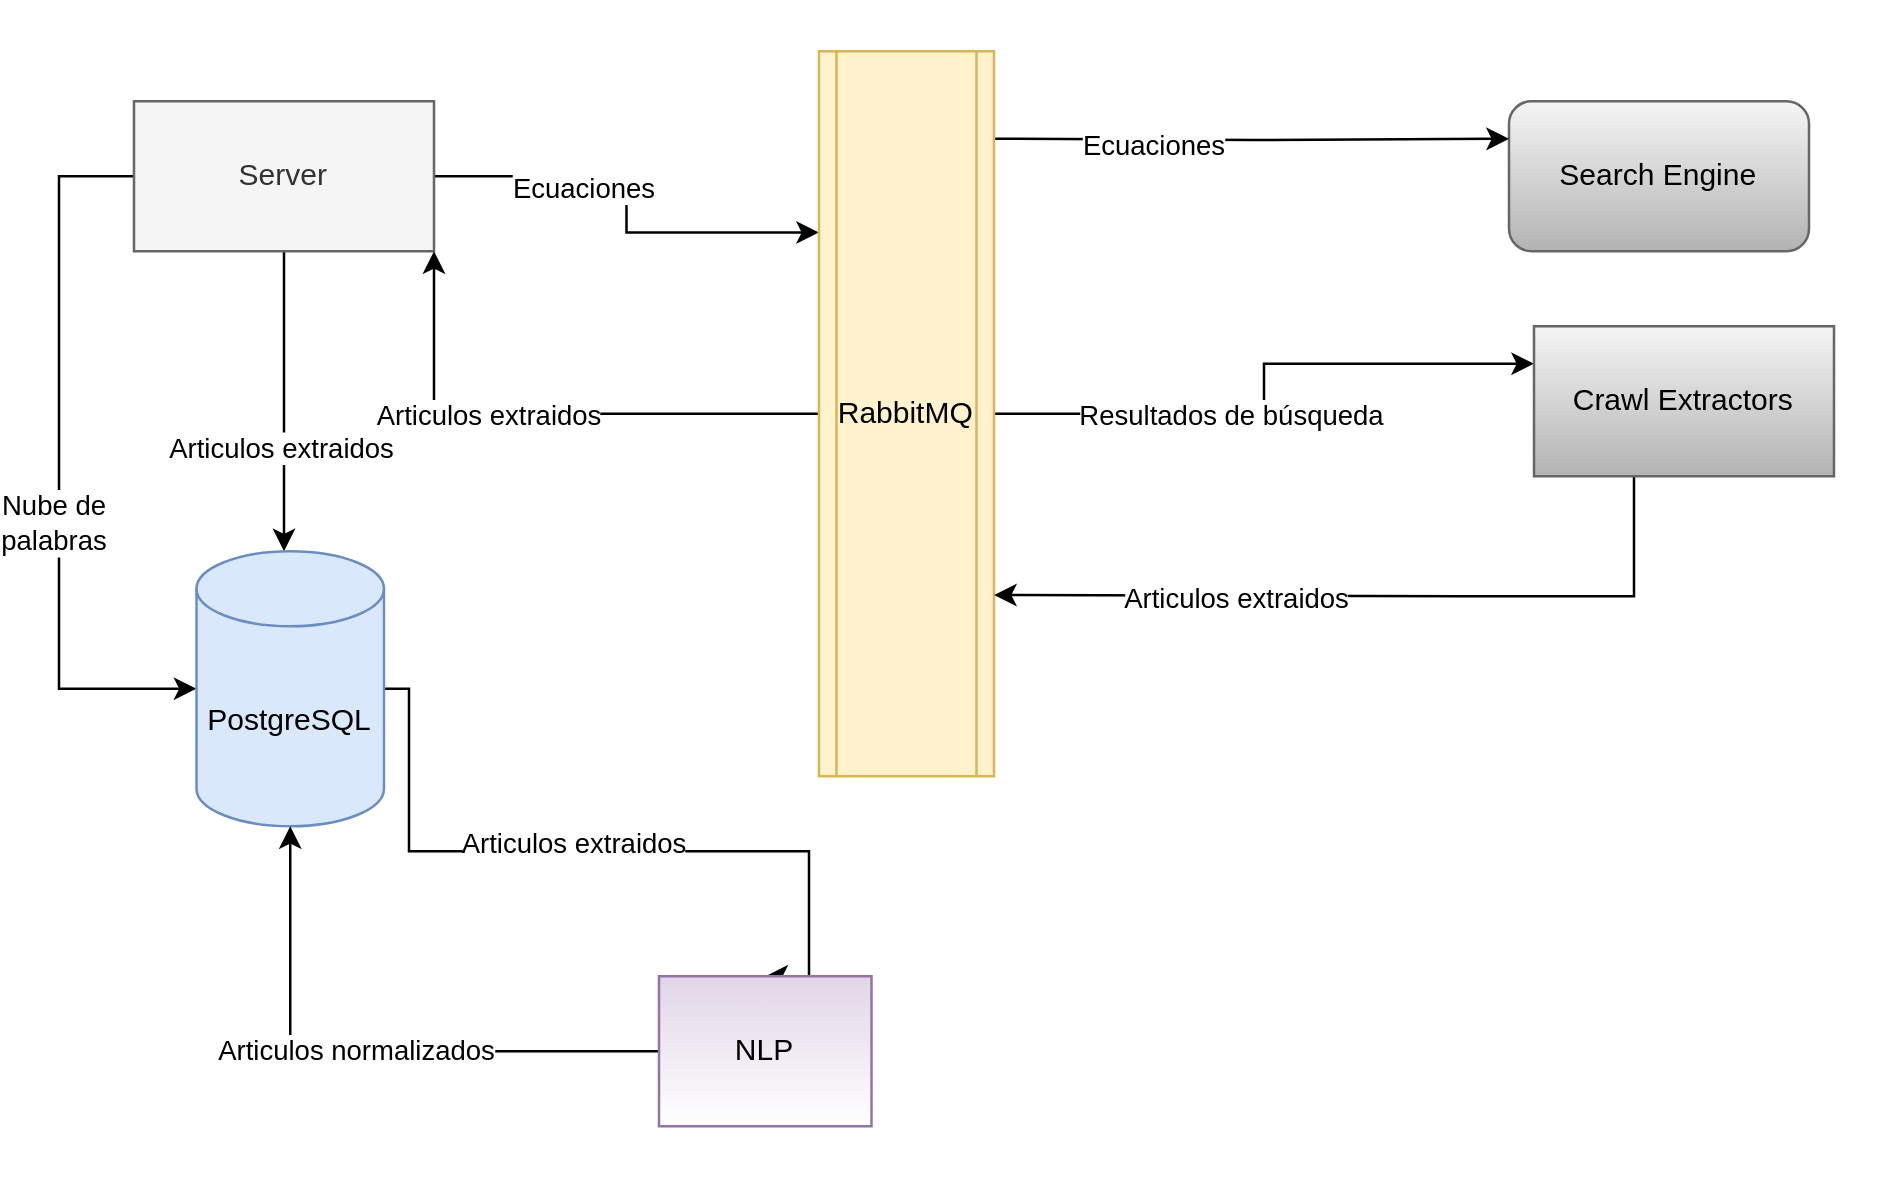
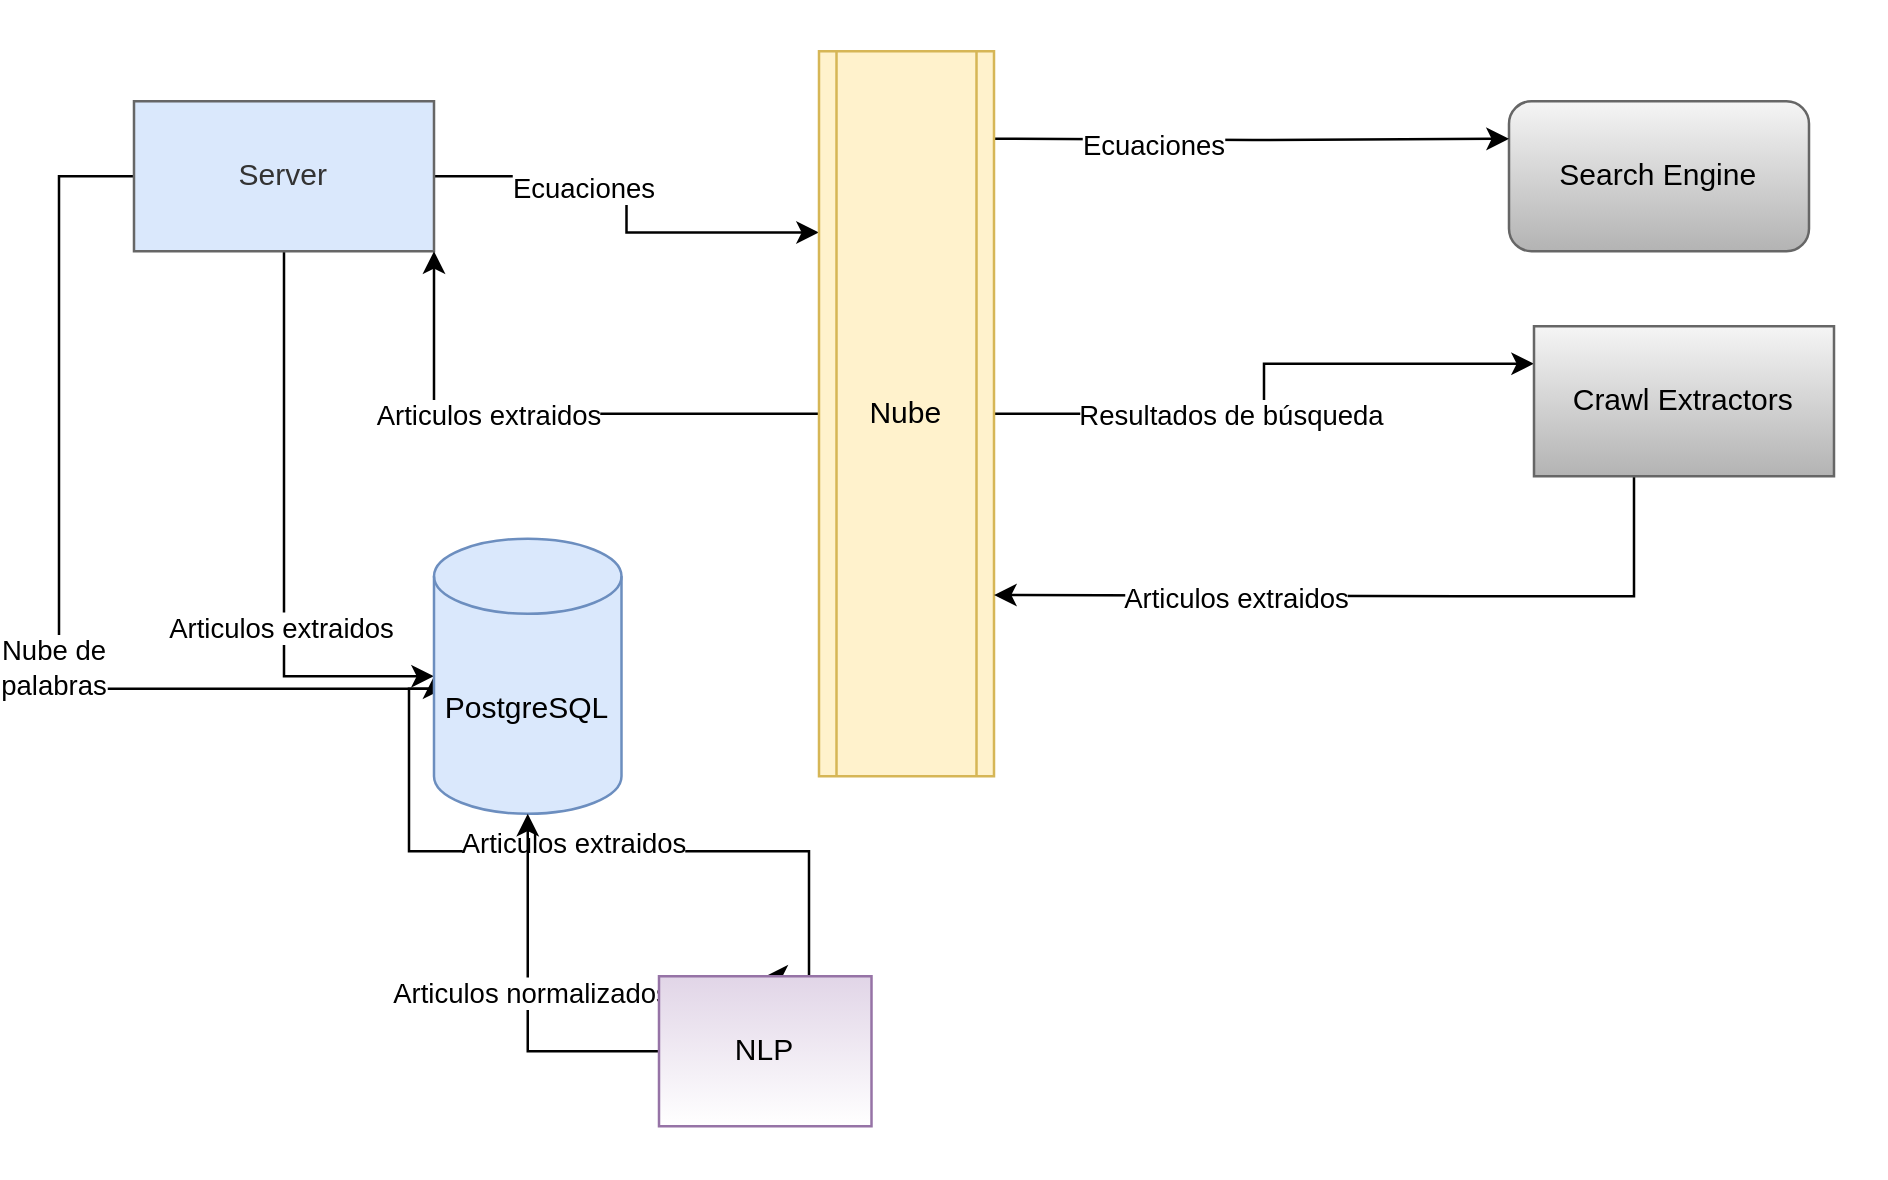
node "Server": fillcolor #f5f5f5 -> #dae8fc
node "RabbitMQ": label "RabbitMQ" -> "Nube"
node "PostgreSQL": moved (290, 689) -> (528, 676)
